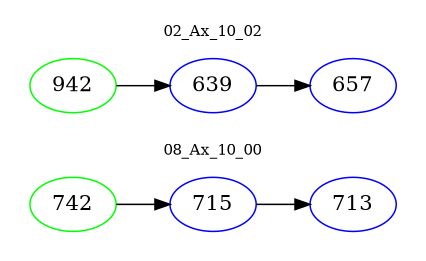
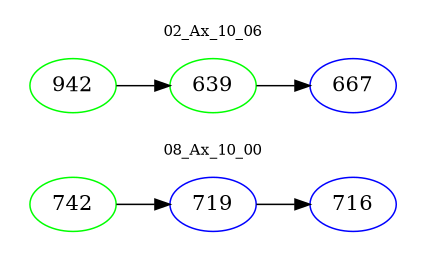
cluster "02_Ax_10_02": label "02_Ax_10_02" -> "02_Ax_10_06"
node "639": color blue -> green
node "657": label "657" -> "667"
node "715": label "715" -> "719"
node "713": label "713" -> "716"
